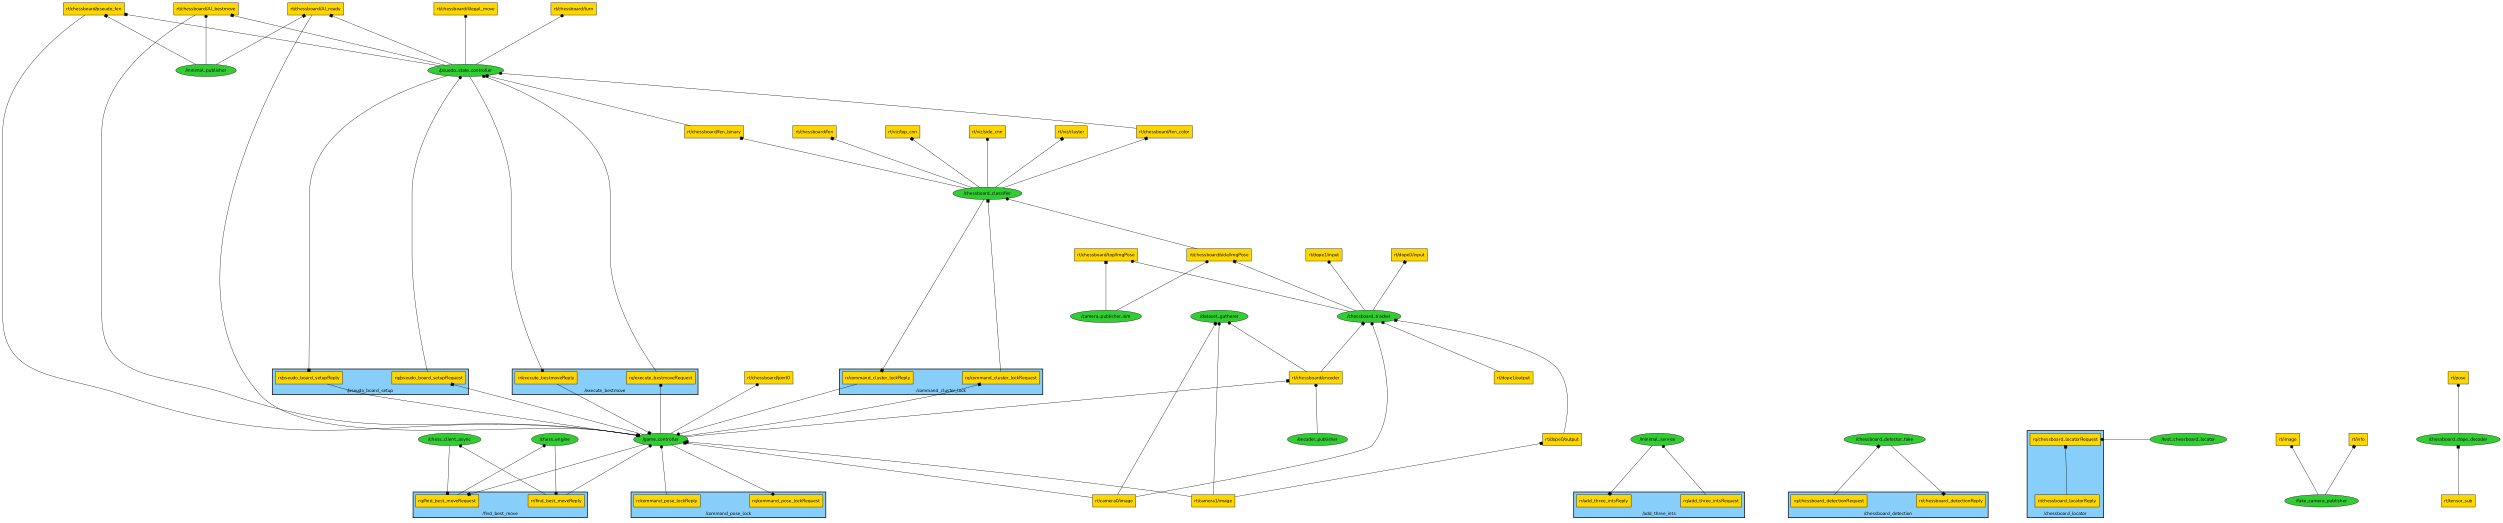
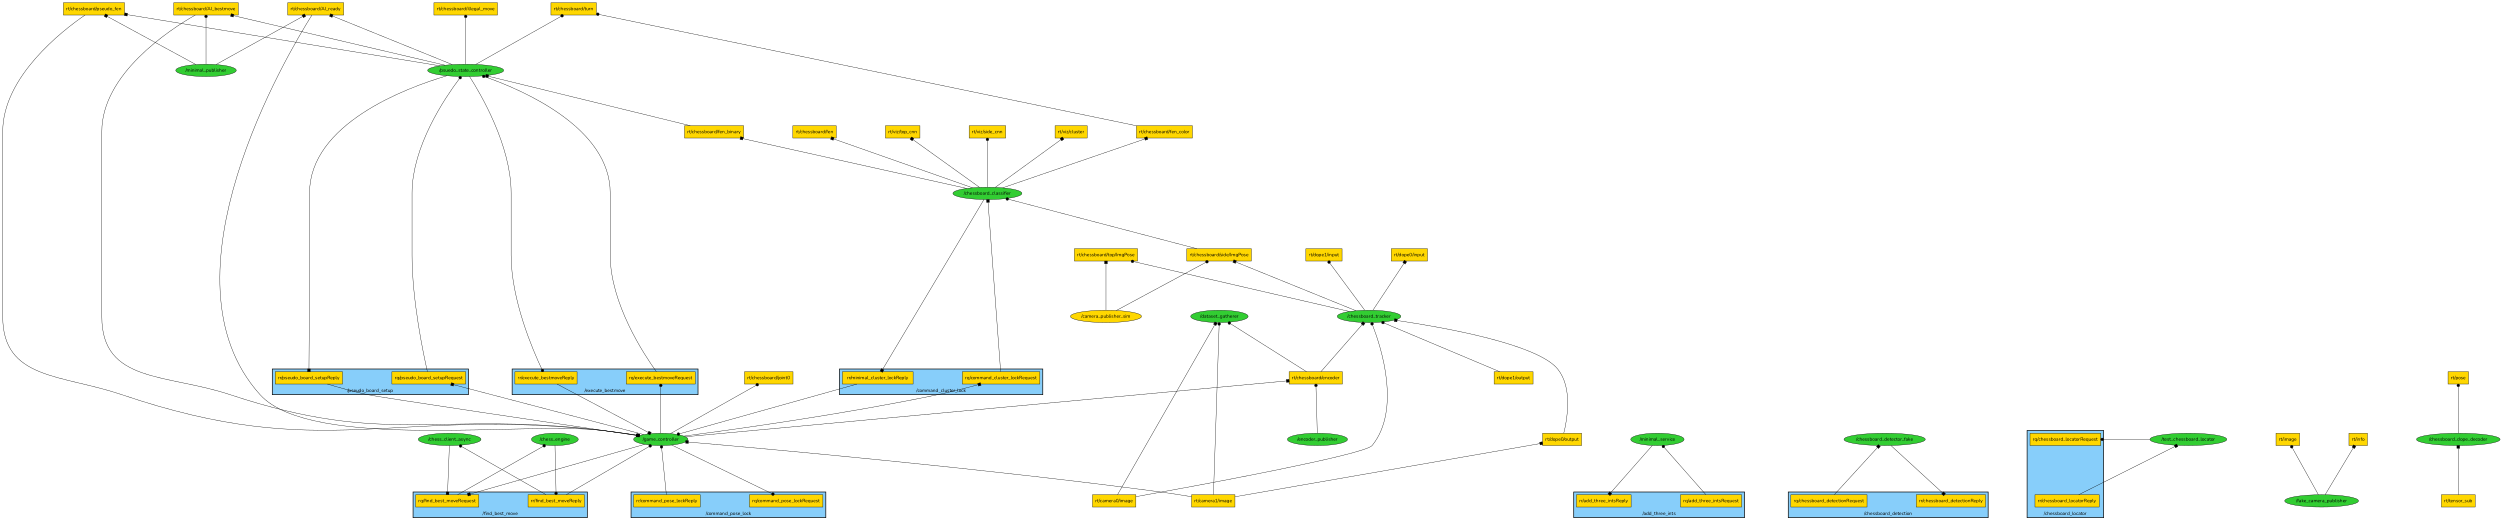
edge "rt/chessboard/fen_color" -> "/psuedo_state_controller": now "rt/chessboard/fen_color" -> "rt/chessboard/turn"
node "/camera_publisher_sim": fillcolor limegreen -> gold
node "rr/command_cluster_lockReply": label "rr/command_cluster_lockReply" -> "rr/minimal_cluster_lockReply"
edge "rt/camera0/image" -> "/game_controller": removed
edge "rr/chessboard_locatorReply" -> "rq/chessboard_locatorRequest": now "rr/chessboard_locatorReply" -> "/test_chessboard_locator"
